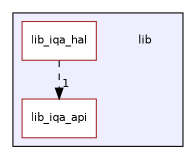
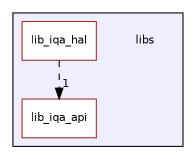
node "lib": label "lib" -> "libs"
